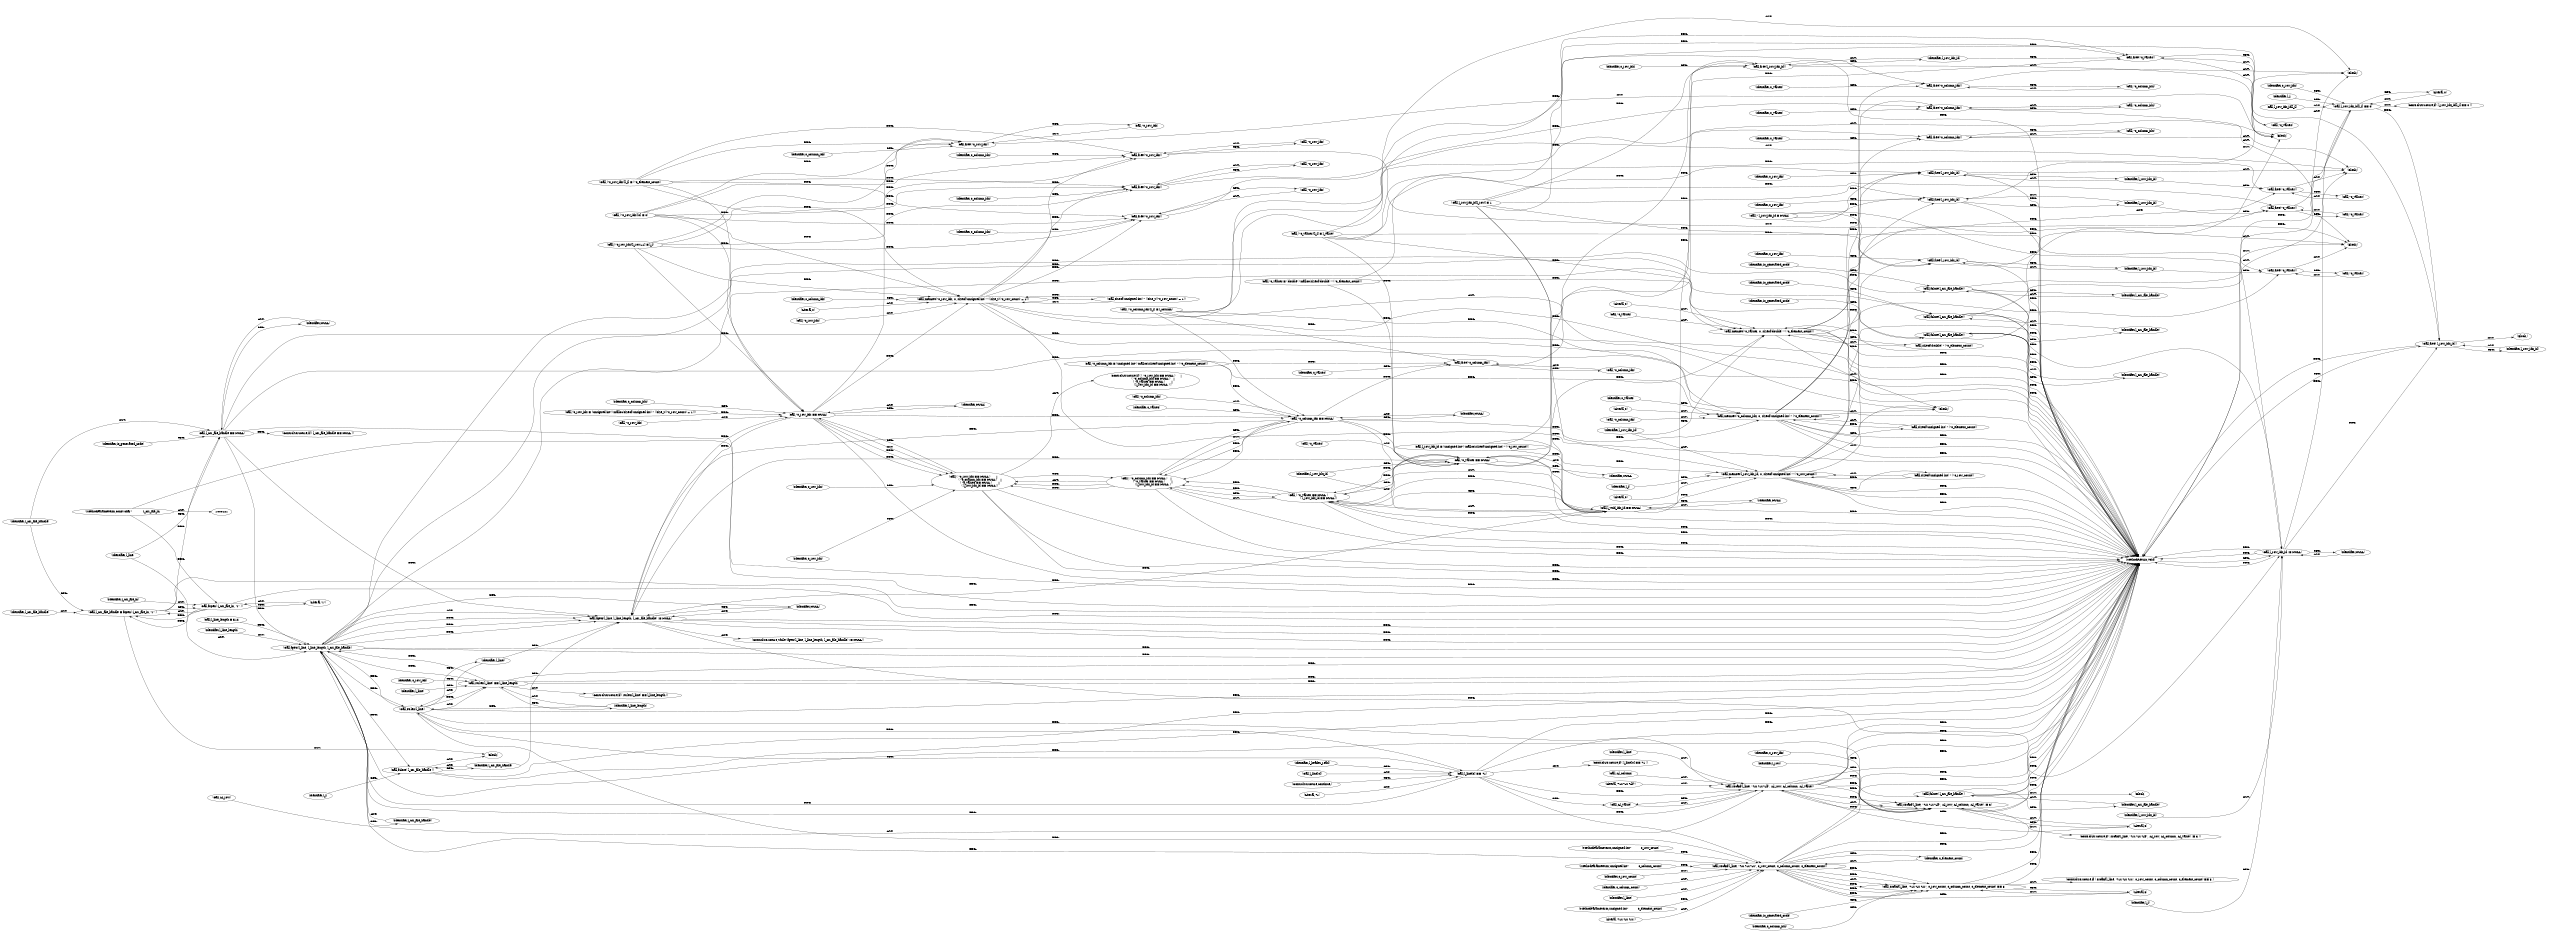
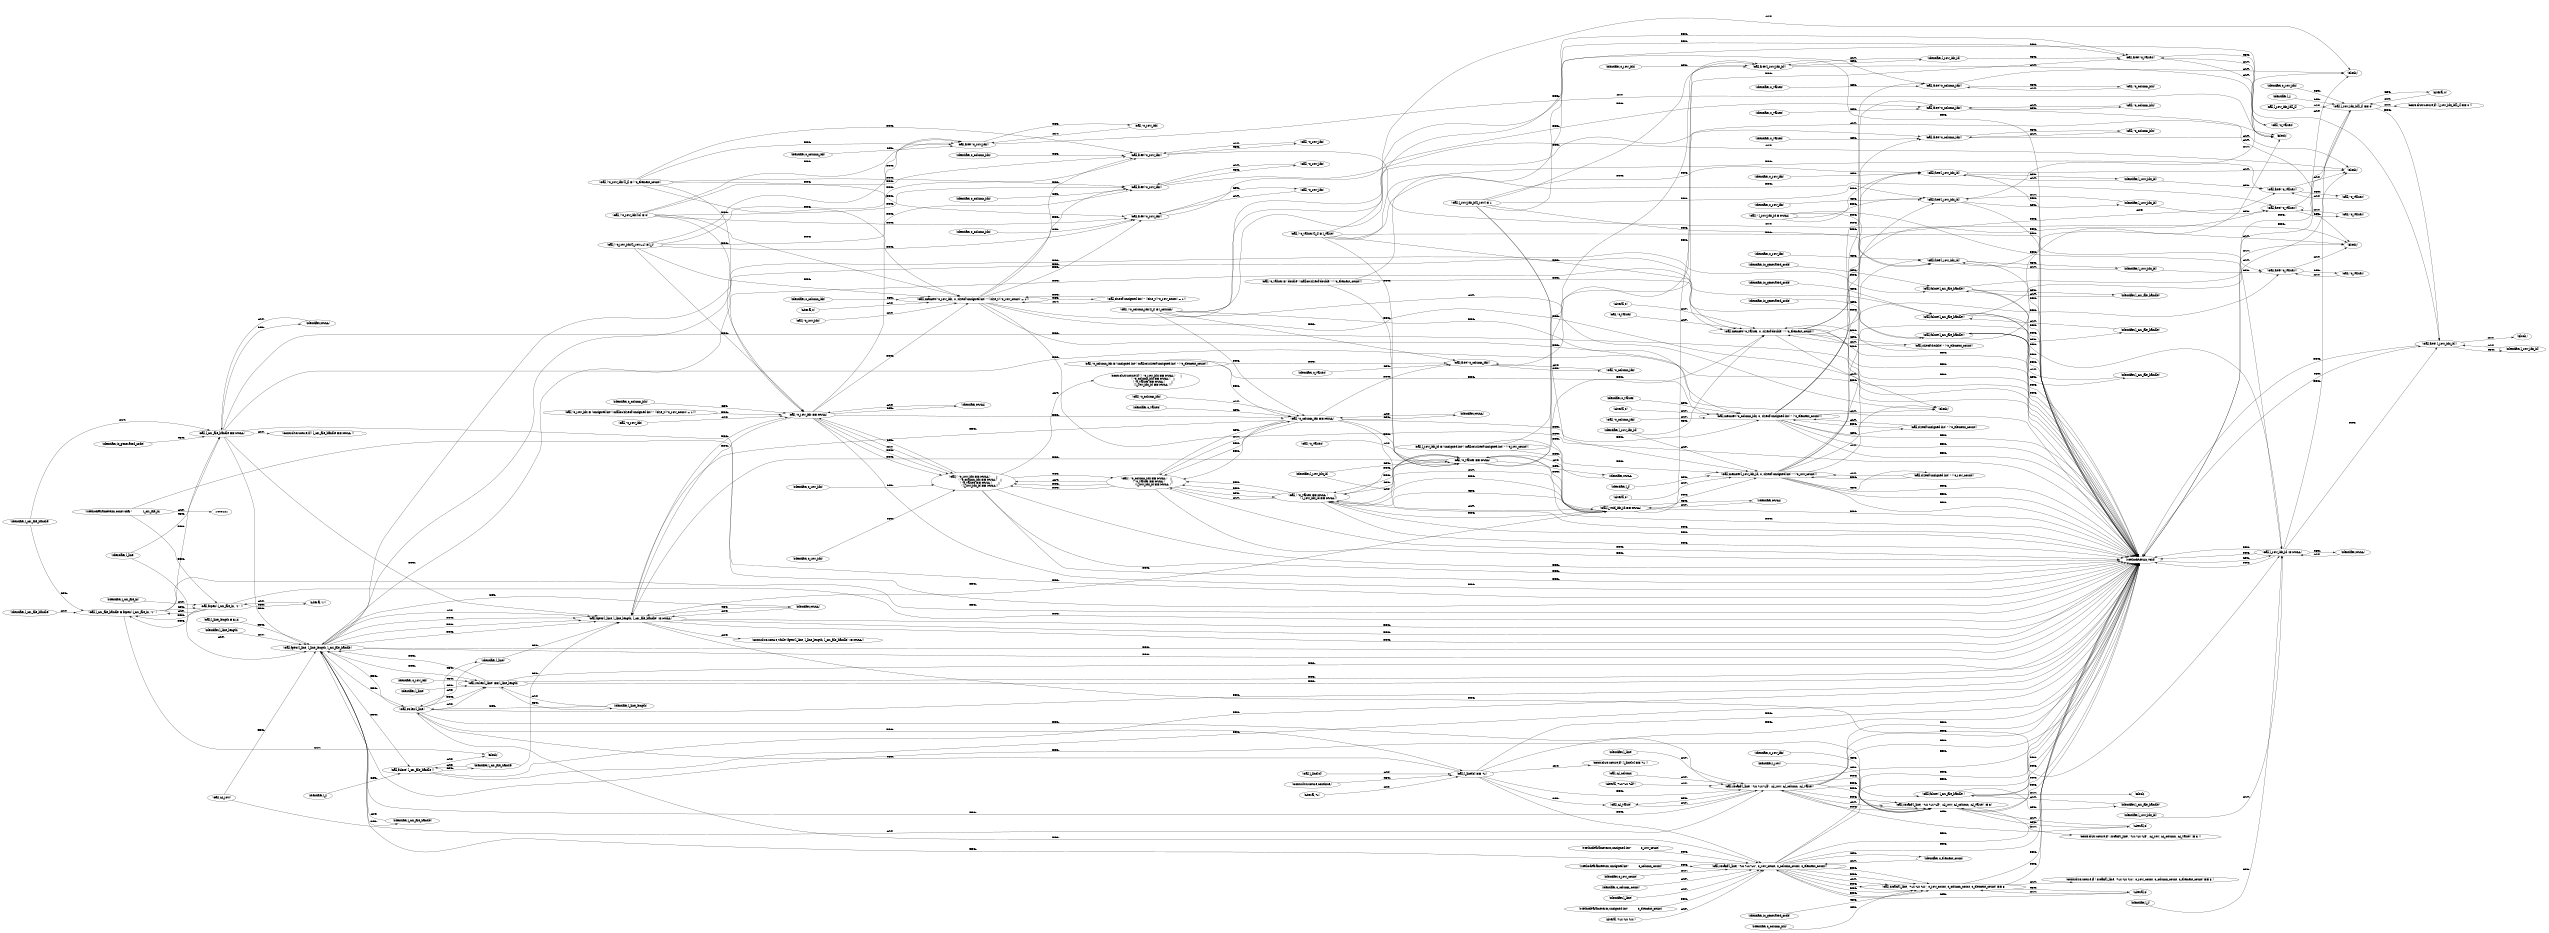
edge "(Call,l_csr_file_handle == NULL)" -> "(ControlStructure,if ( l_csr_file_handle == NULL ))": label "DDG: " -> "AST: "
node "(ControlStructure,if ( strlen(l_line) == l_line_length ))": removed
node "(Identifier,l_header_read)": removed
edge "(Call,l_line[0] == '%')" -> "(Call,fgets(l_line, l_line_length, l_csr_file_handle))": now "(Call,&l_row)" -> "(Call,fgets(l_line, l_line_length, l_csr_file_handle))"
